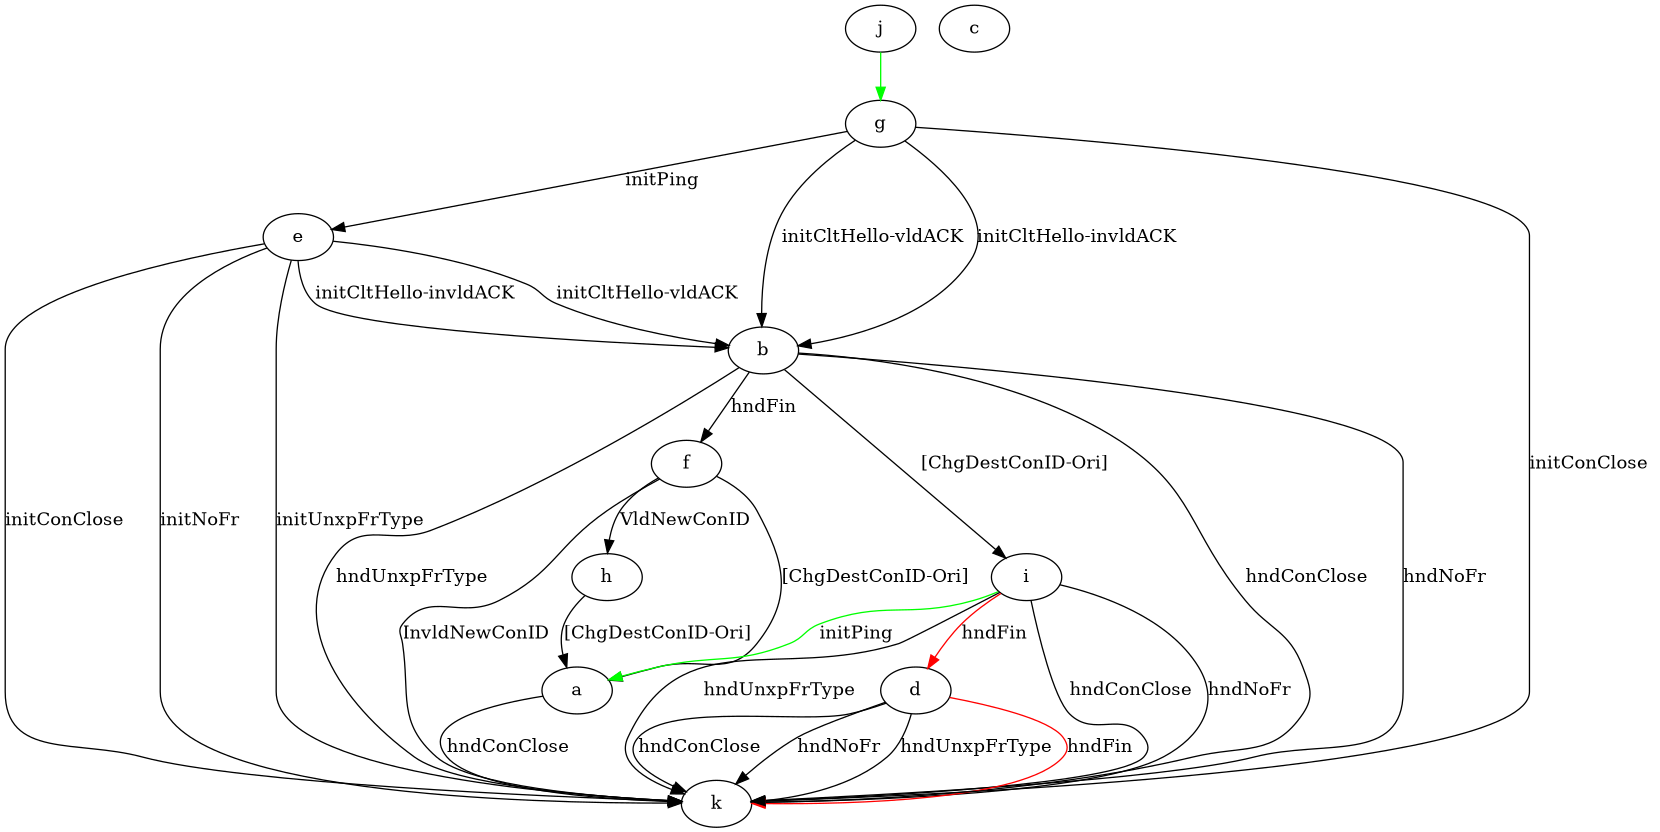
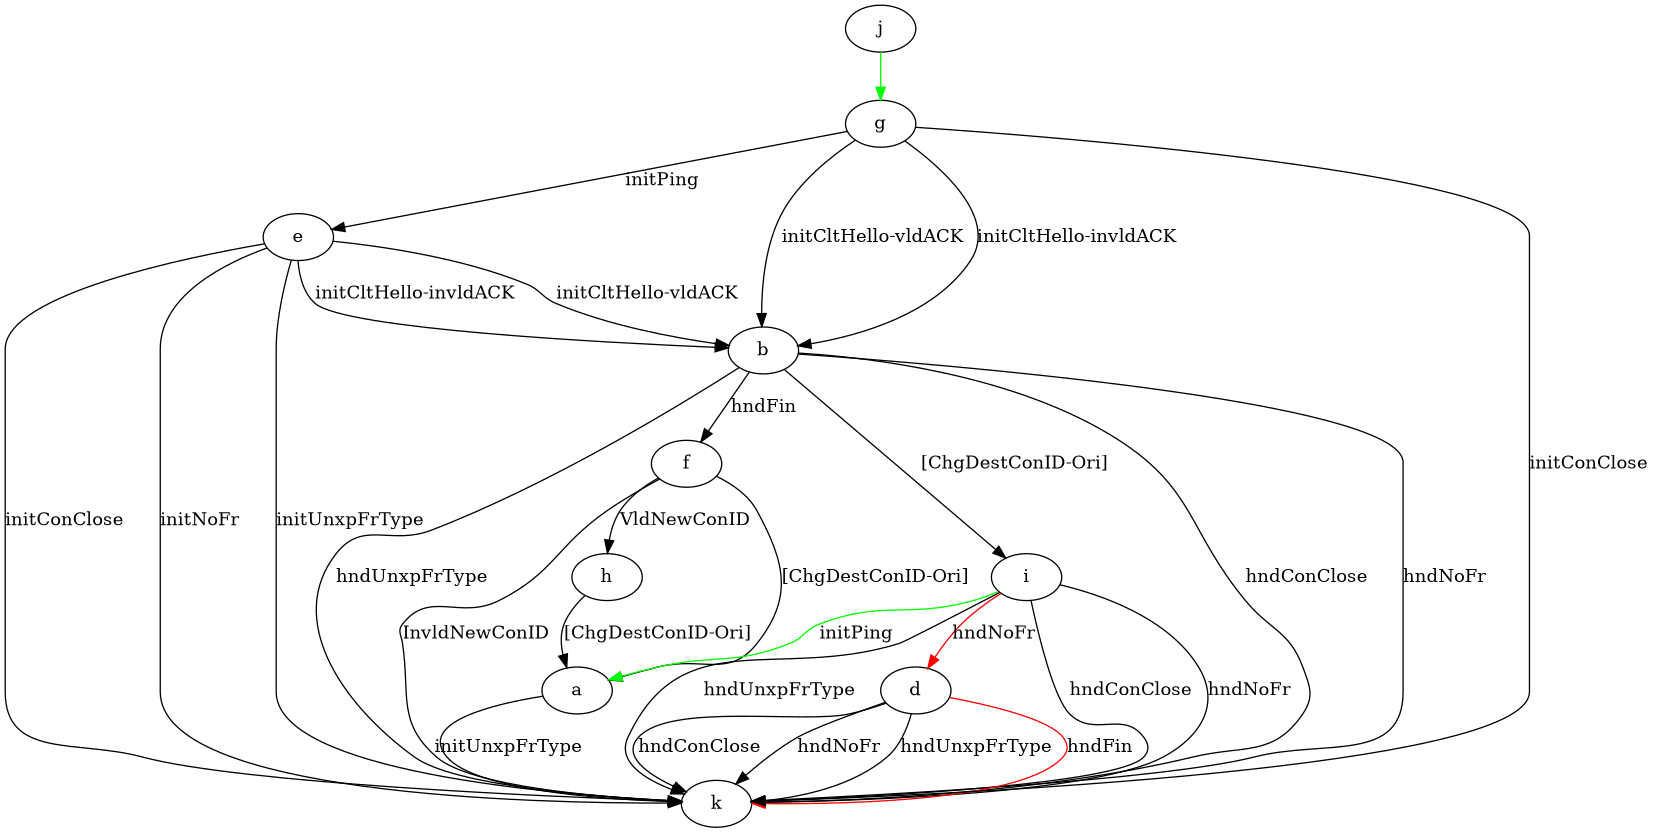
node "c": removed
edge "i" -> "d": label "hndFin " -> "hndNoFr "
edge "a" -> "k": label "hndConClose " -> "initUnxpFrType "
